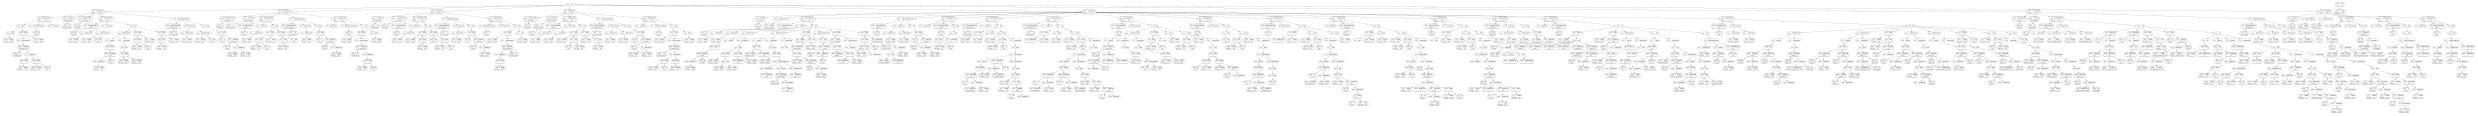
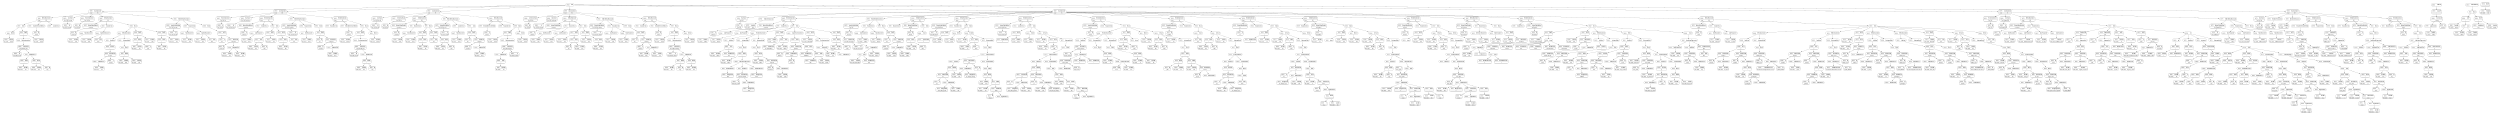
node "208012": removed
